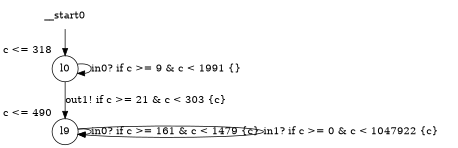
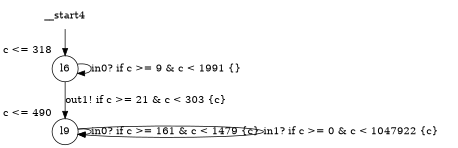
node "__start0": label "__start0" -> "__start4"
node "l0 c <= 318": label "l0 c <= 318" -> "l6 c <= 318"
